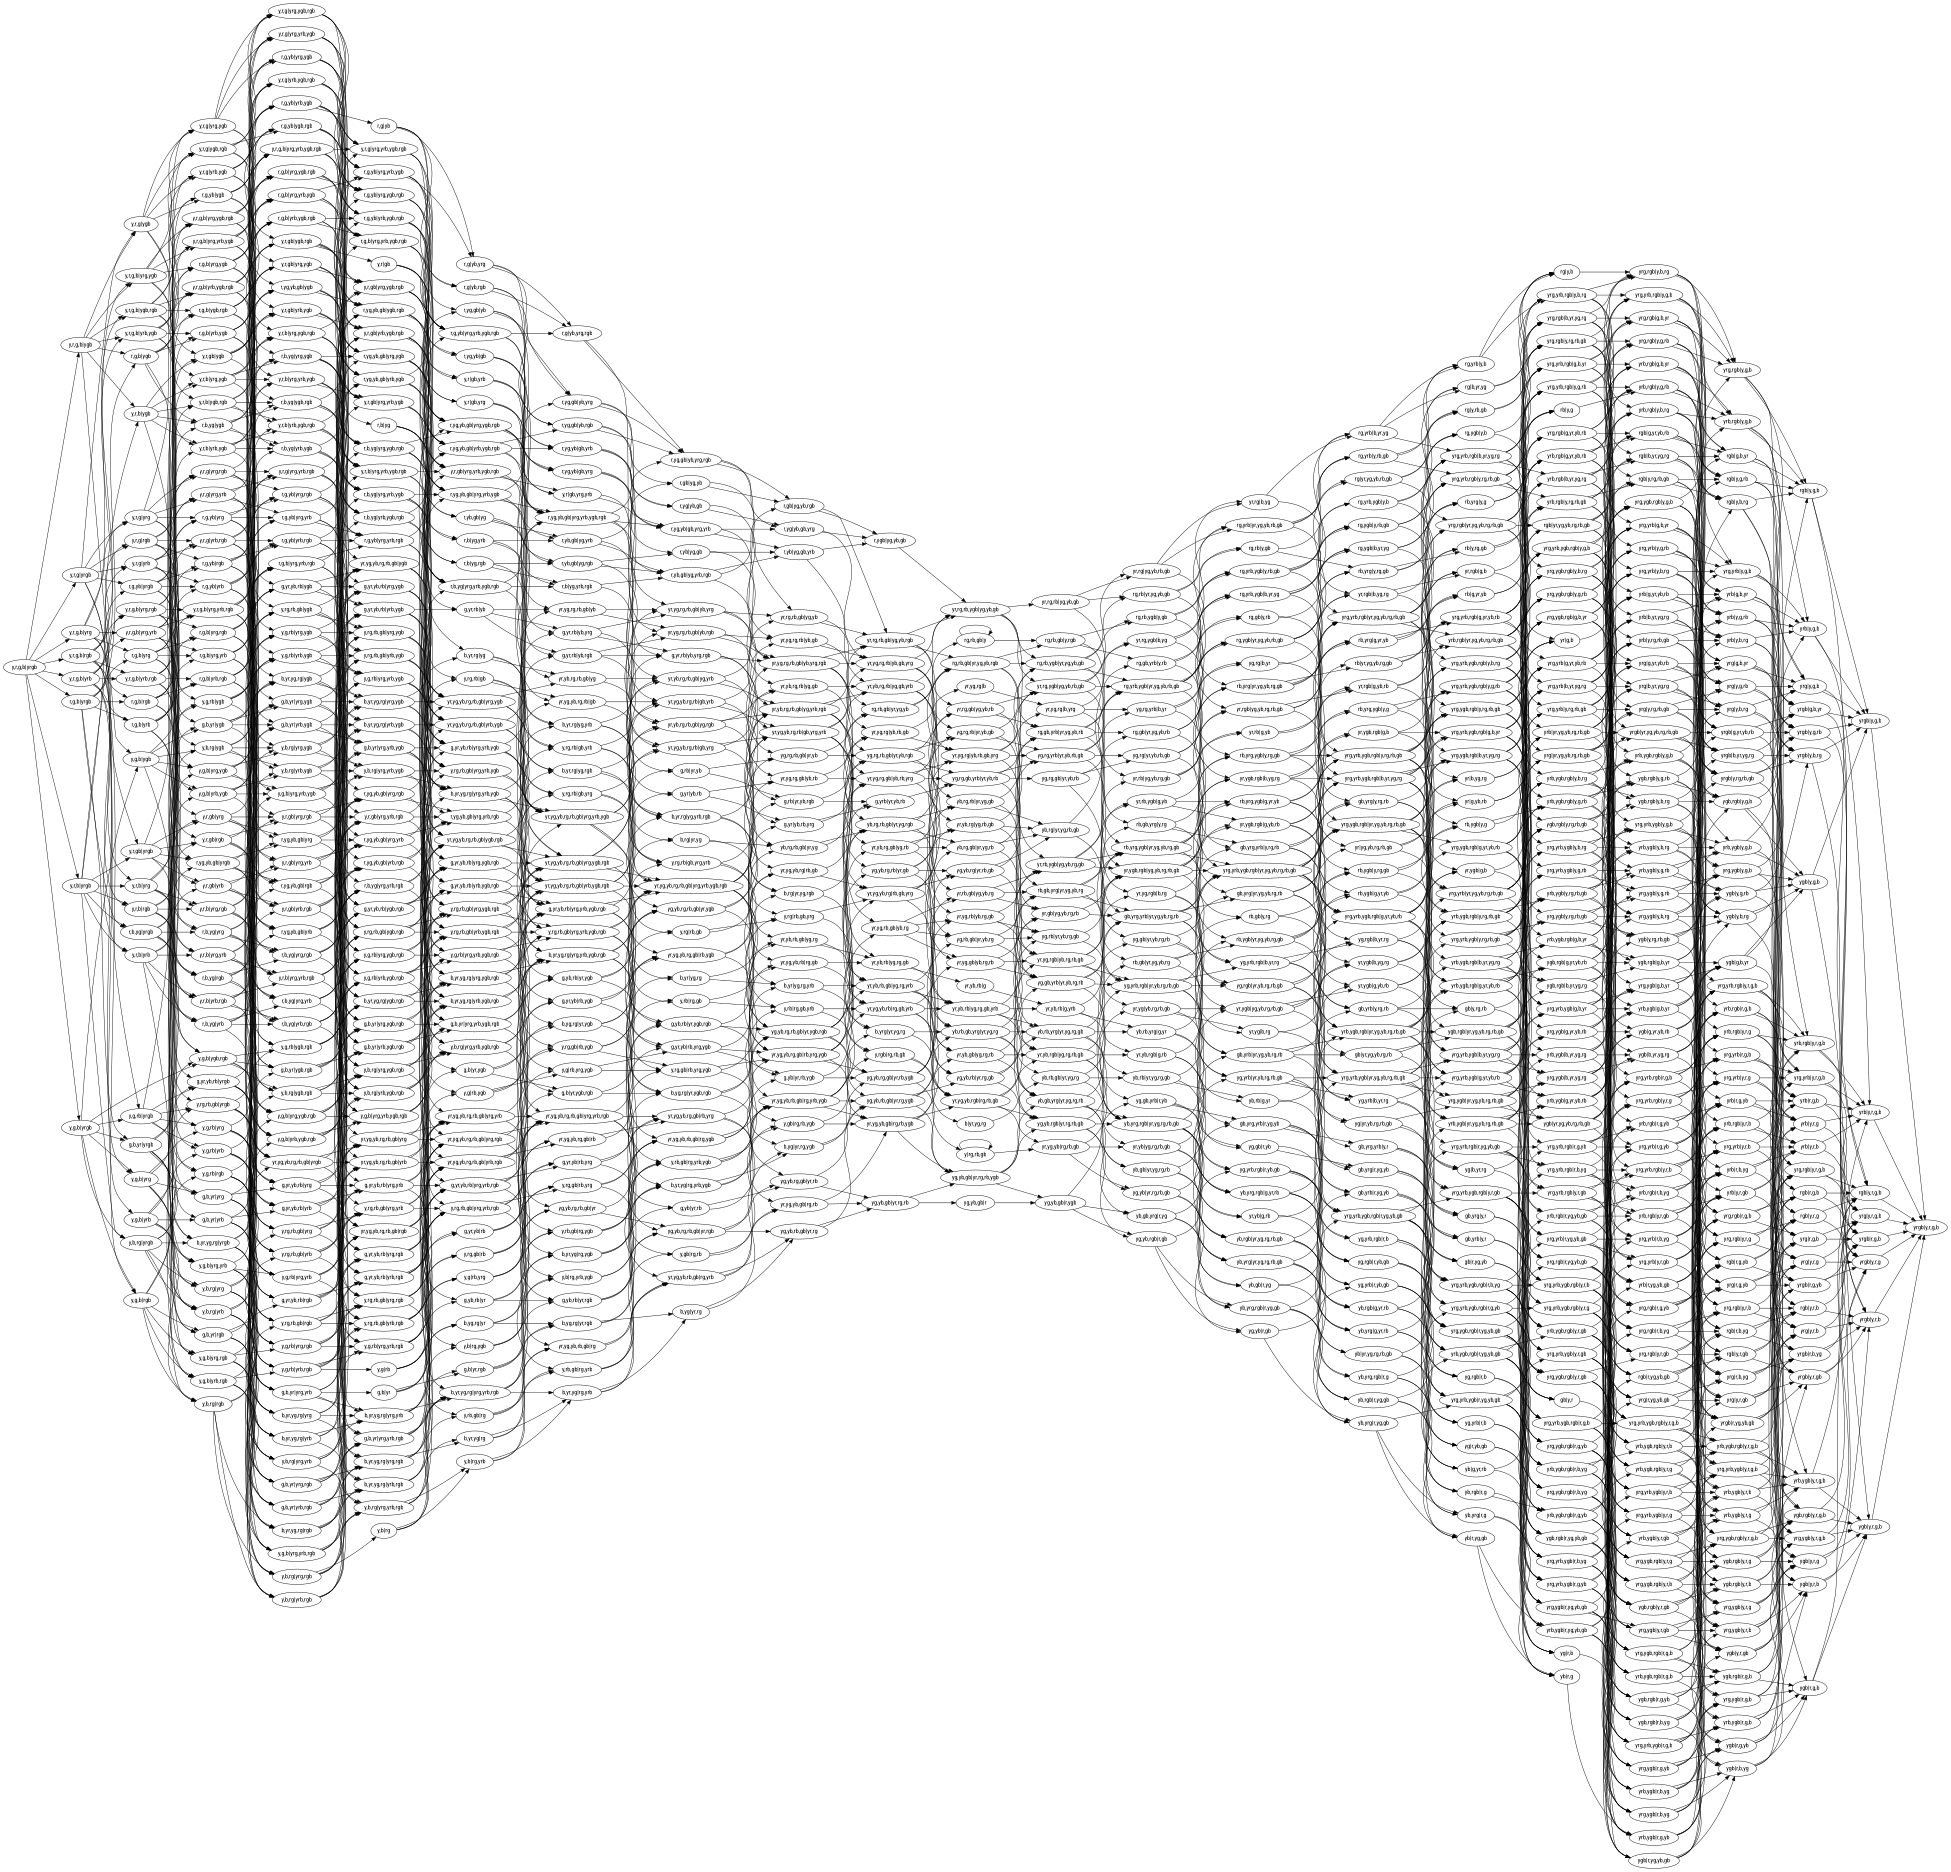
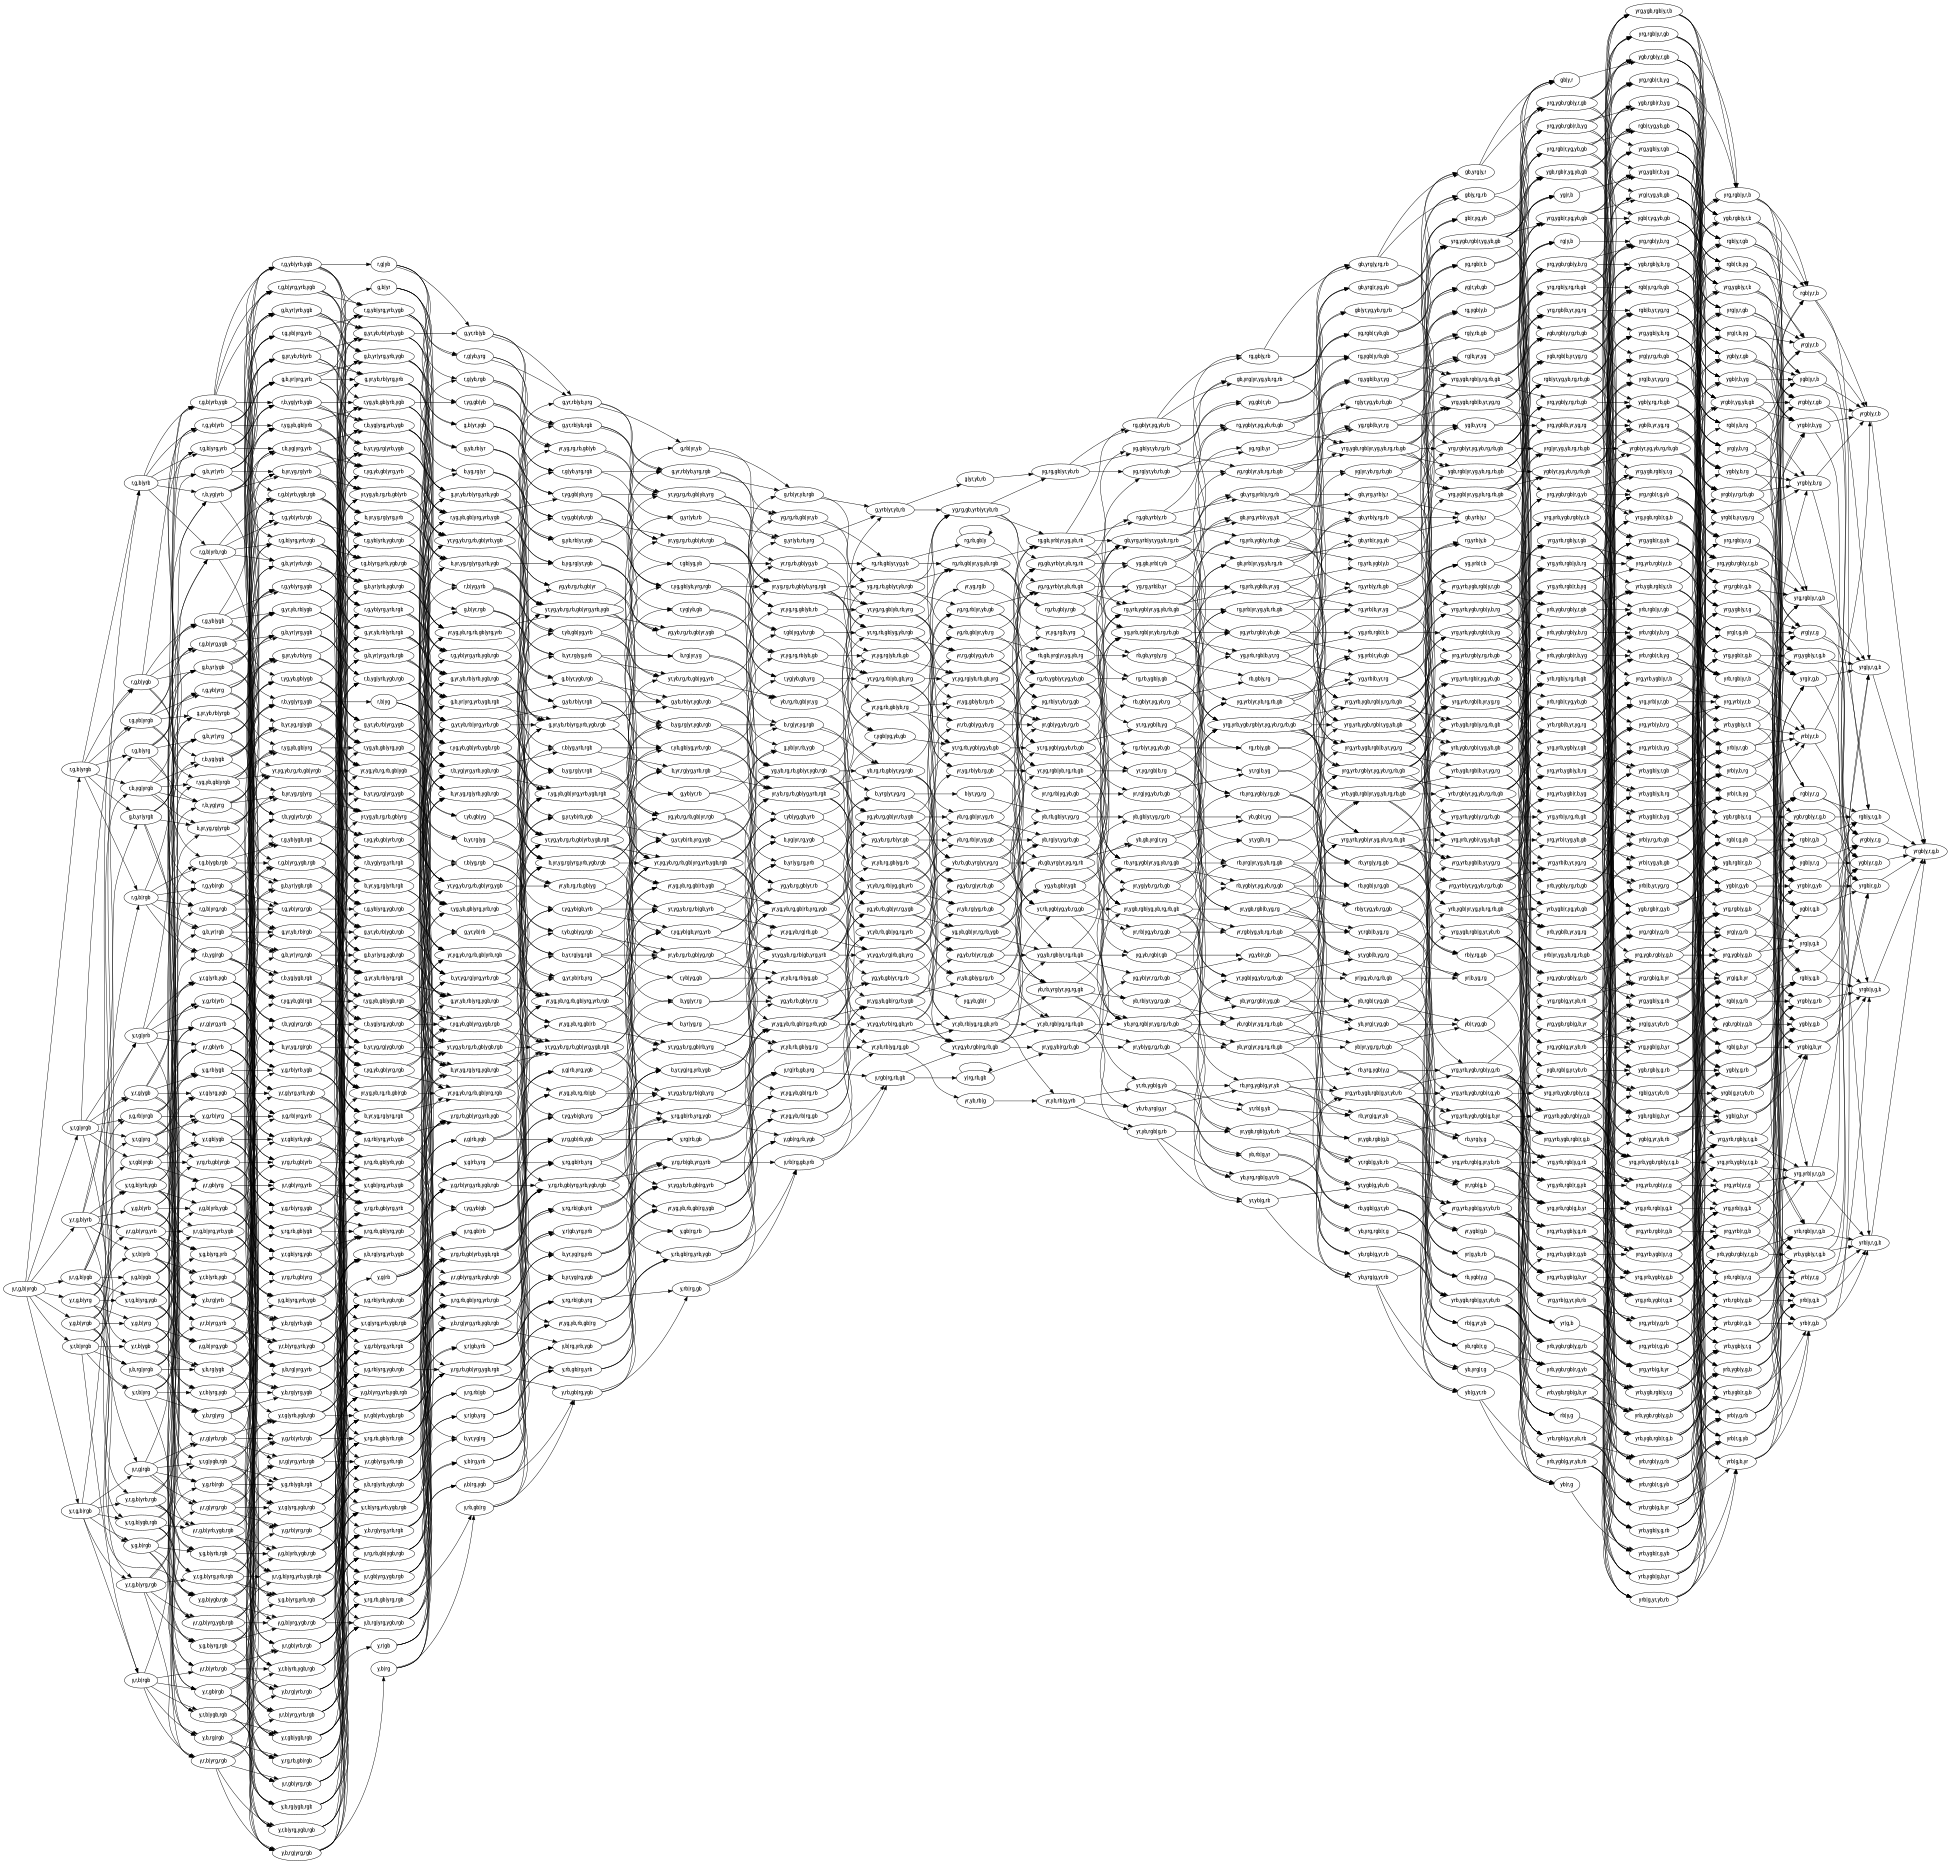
node "g|yr,yb,rb": added
edge "y,r,b|yrgb" -> "y,r,g,b|yrg,rgb": now "y,r,g,b|yrg" -> "y,r,g,b|yrg,rgb"
